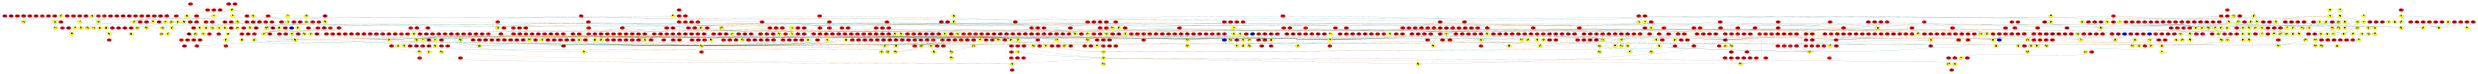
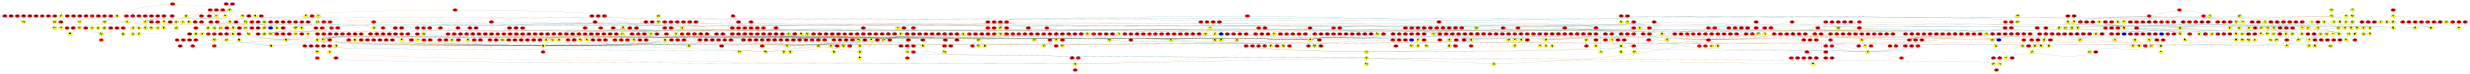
node "818": added
node "833": added
